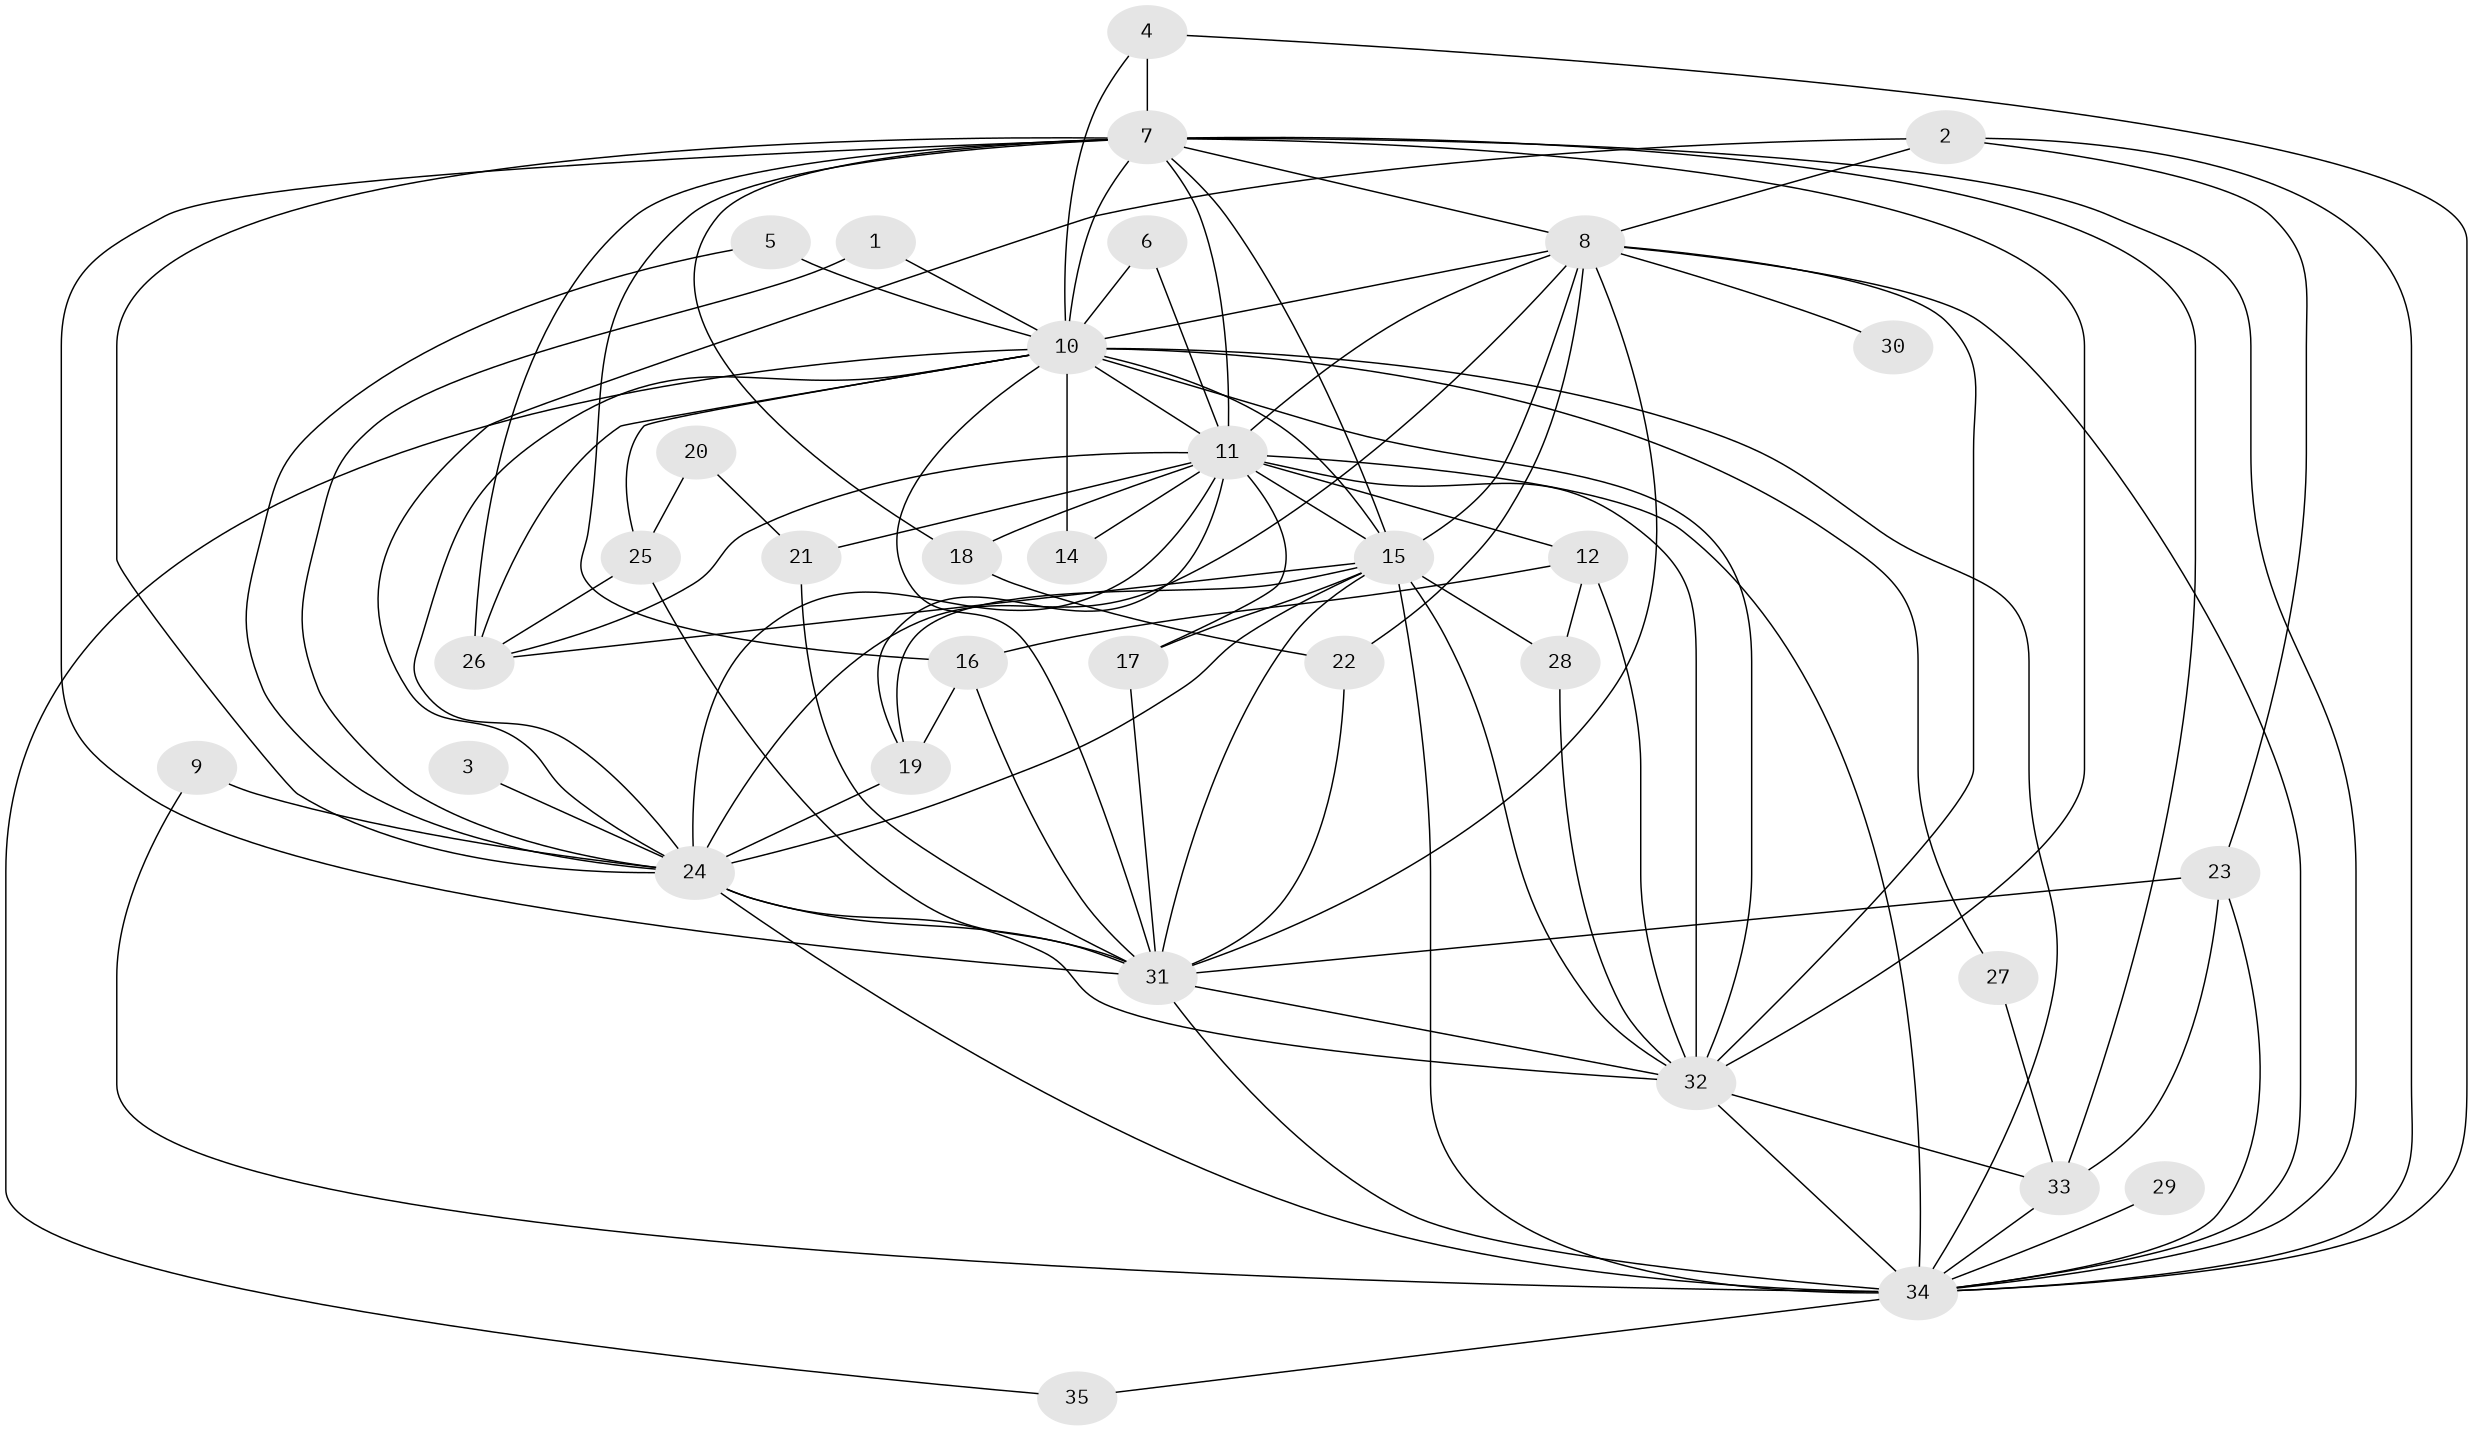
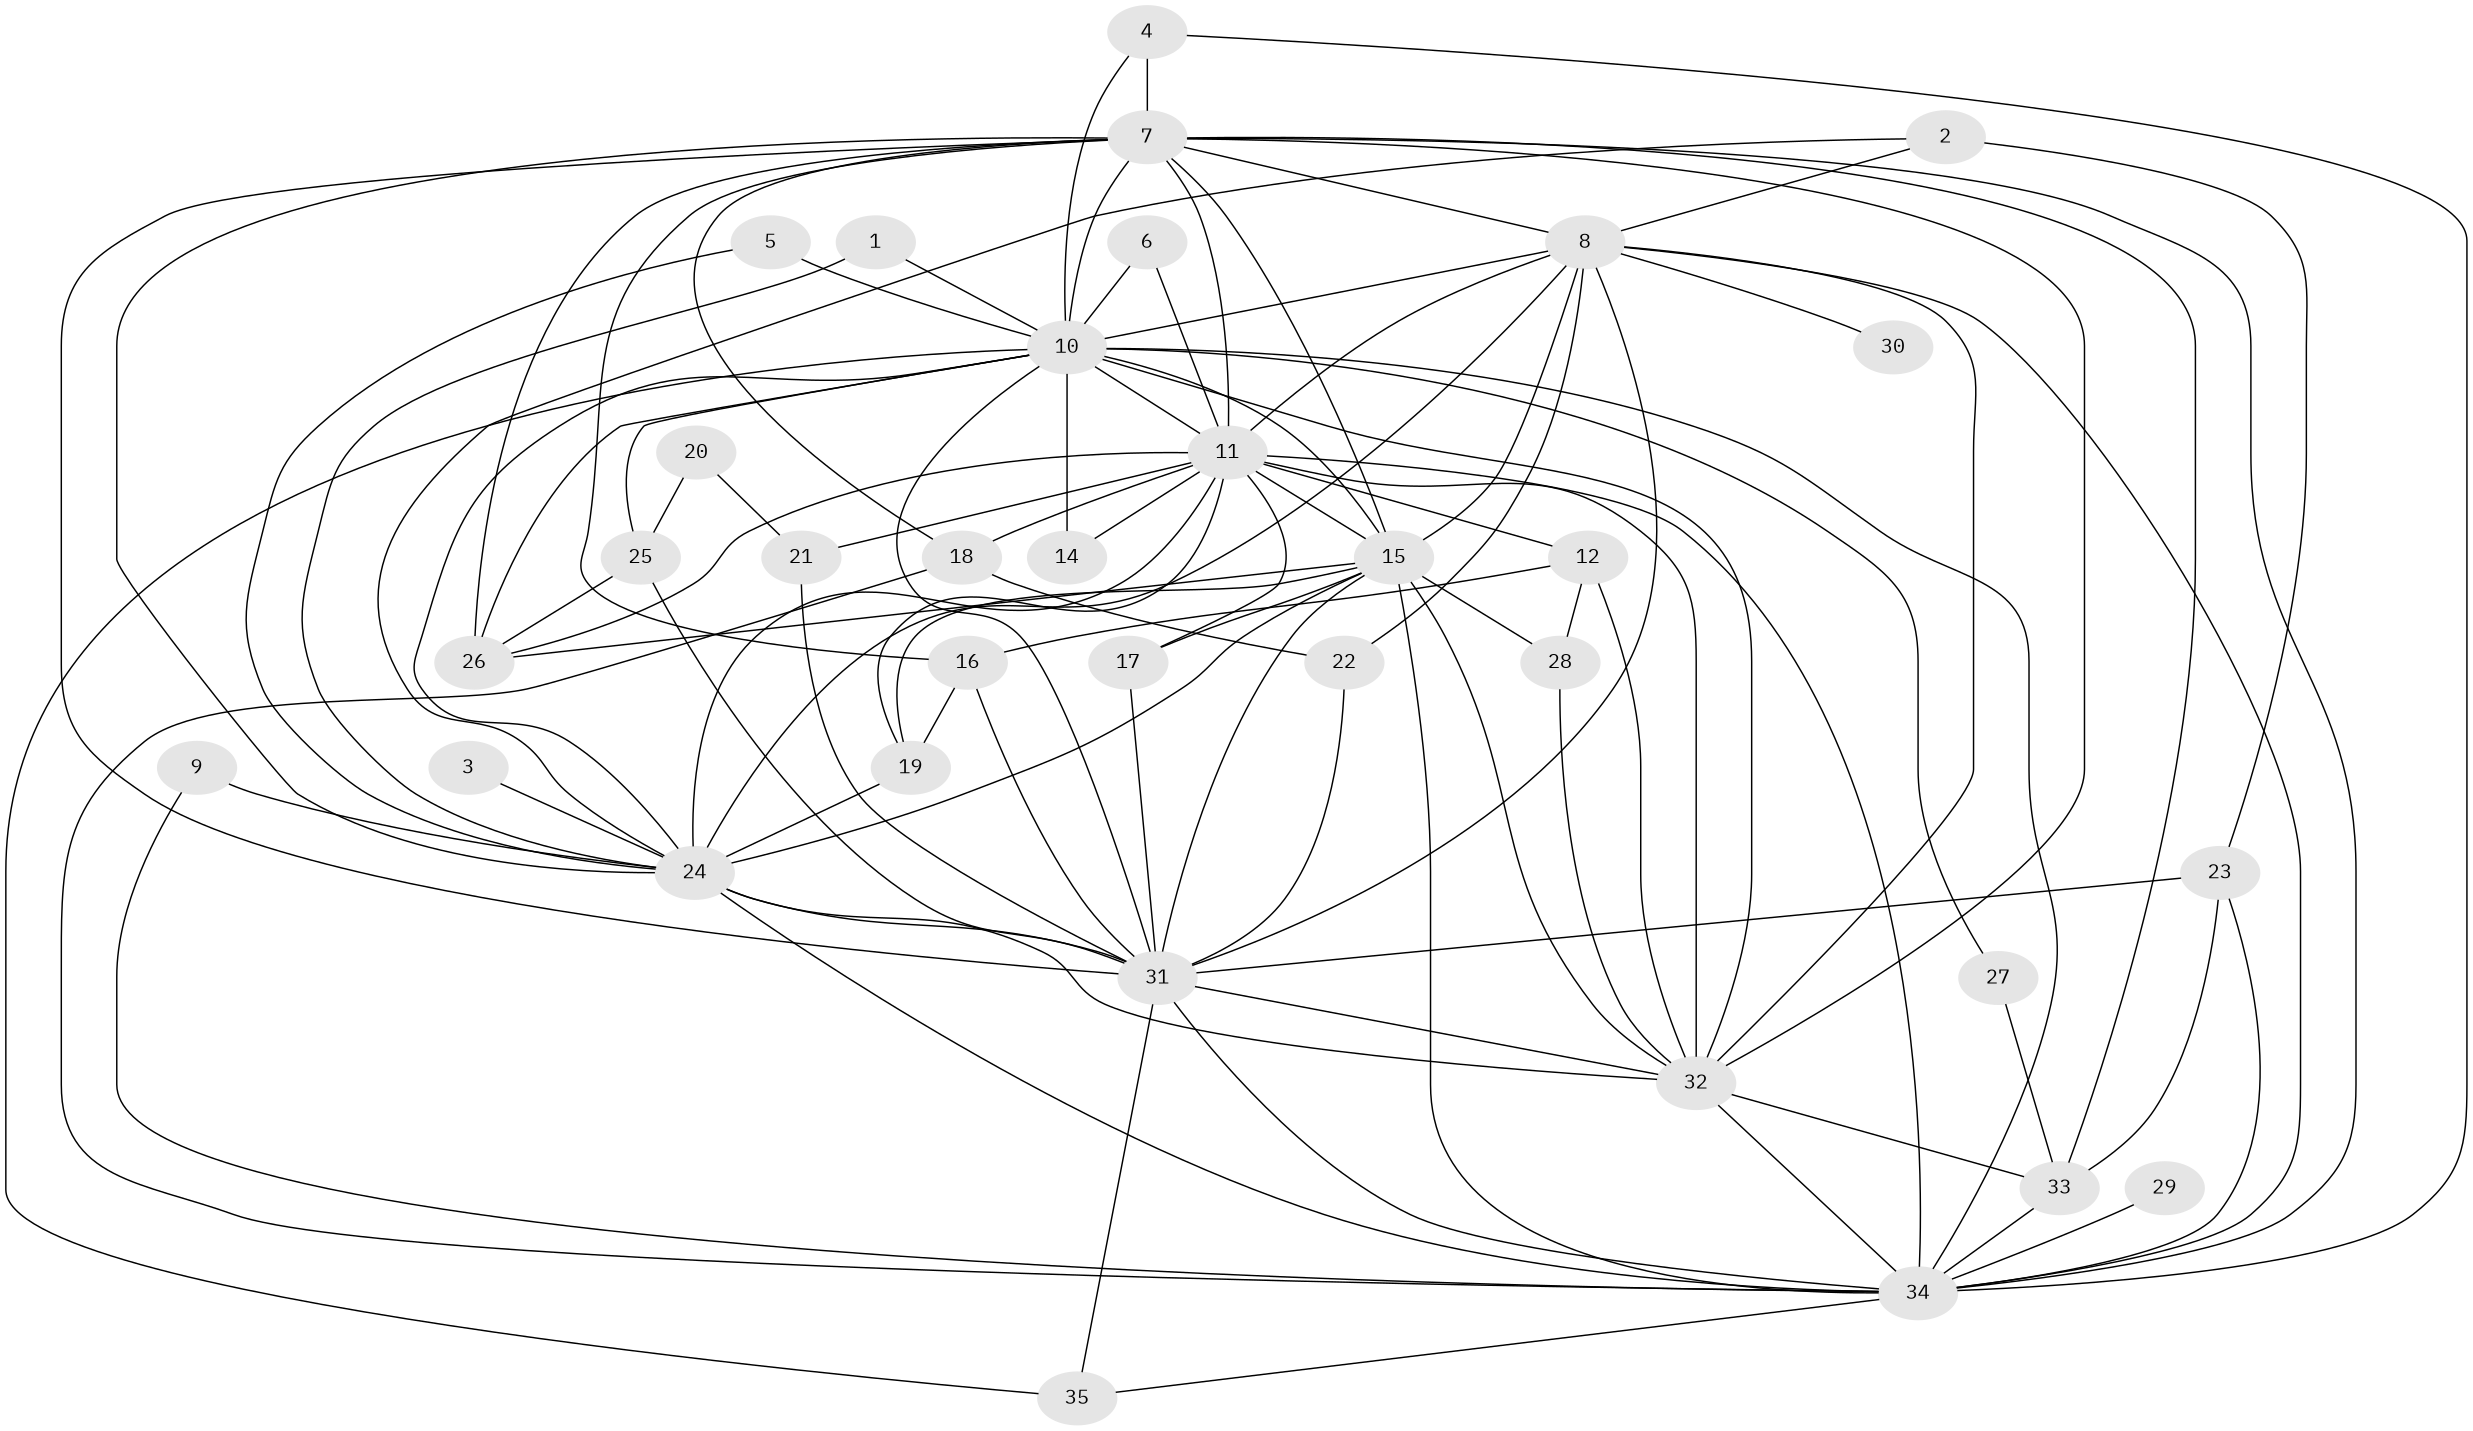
edge "2" -- "34": now "18" -- "34"
edge "31" -- "35": added
